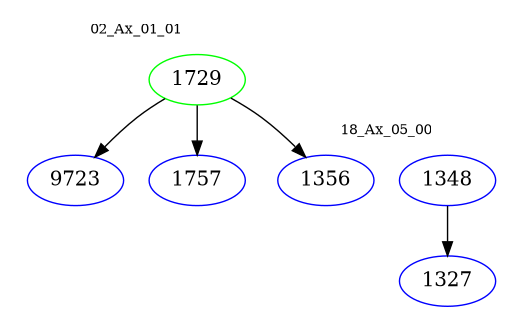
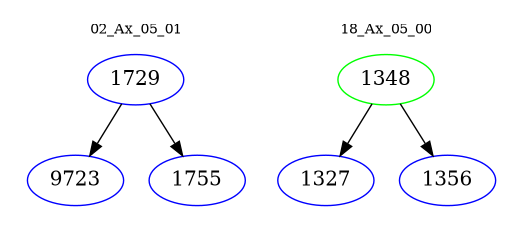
cluster "02_Ax_01_01": label "02_Ax_01_01" -> "02_Ax_05_01"
node "1729": color green -> blue
edge "1729" -> "1356": now "1348" -> "1356"
node "1757": label "1757" -> "1755"
node "1348": color blue -> green
